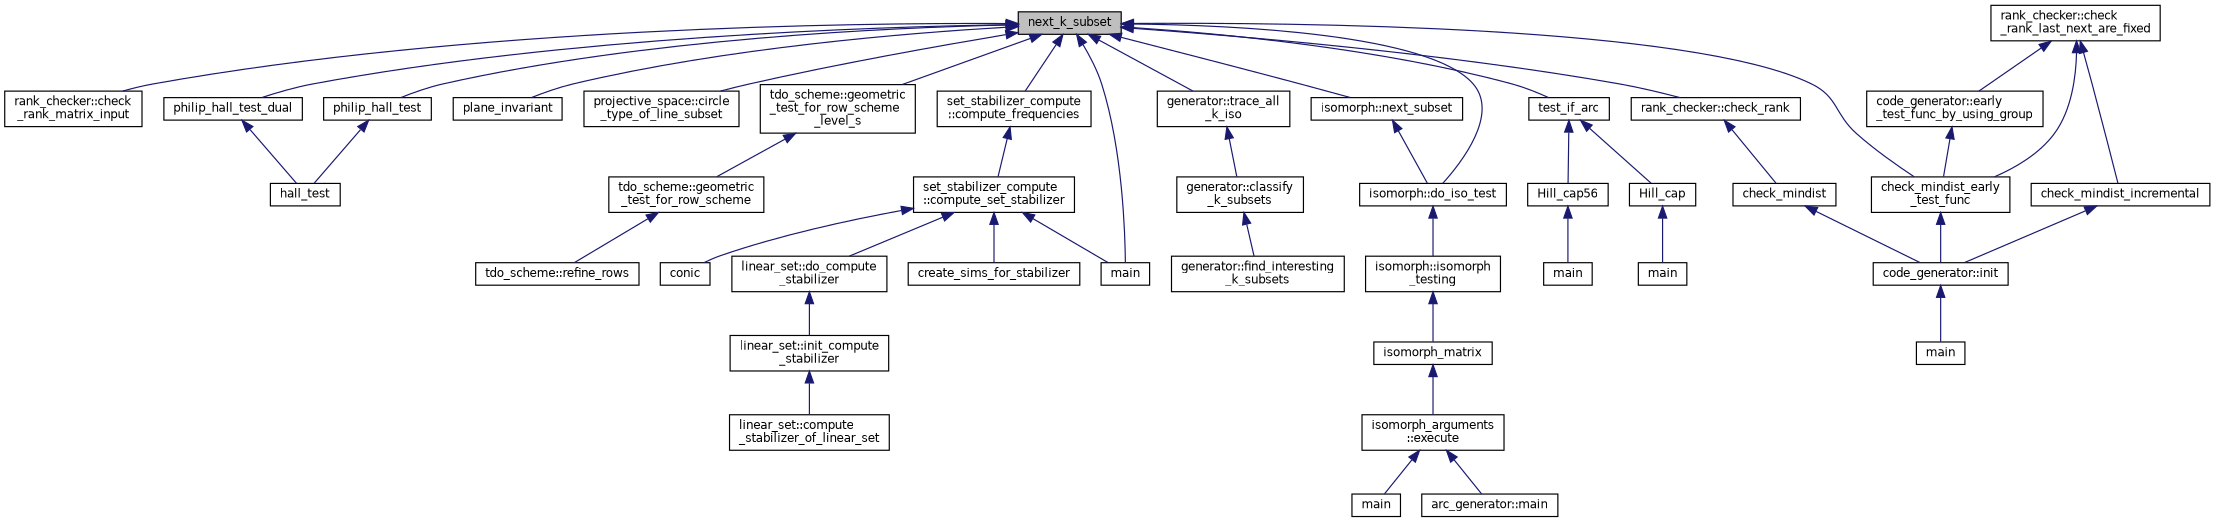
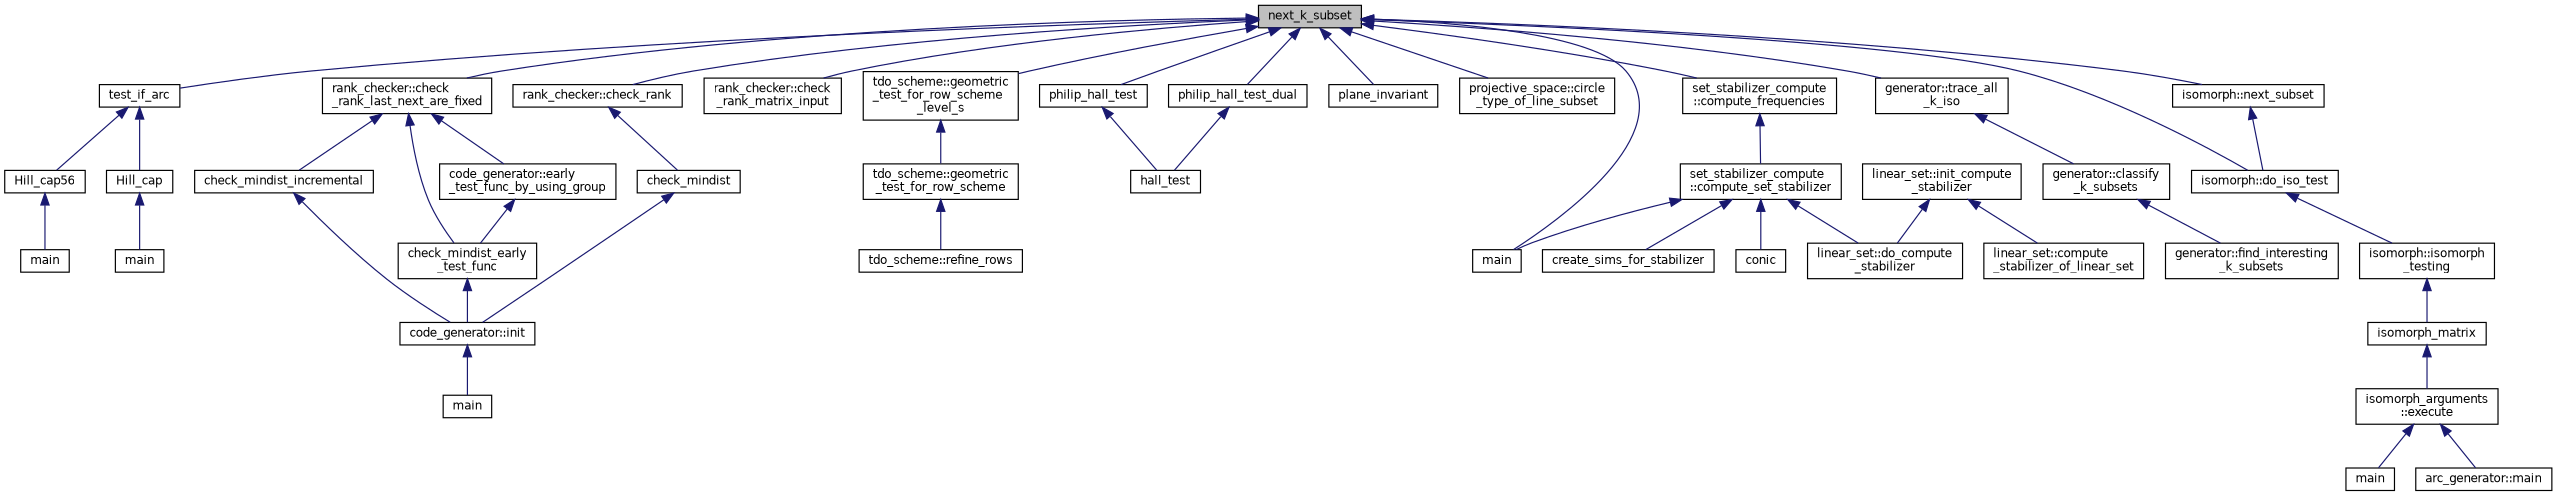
edge "check_mindist_early _test_func" -> "next_k_subset": now "rank_checker::check _rank_last_next_are_fixed" -> "next_k_subset"
edge "linear_set::init_compute _stabilizer" -> "linear_set::do_compute _stabilizer": reversed
